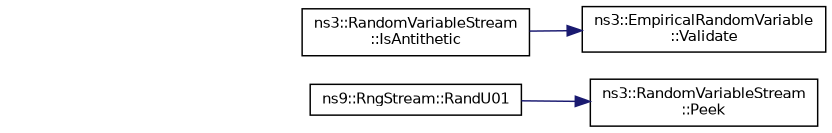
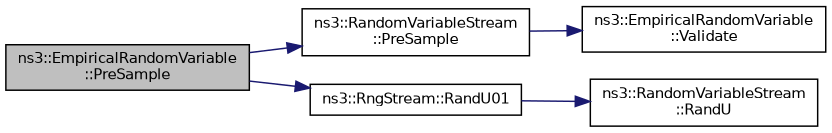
node "ns3::RandomVariableStream ::IsAntithetic": label "ns3::RandomVariableStream ::IsAntithetic" -> "ns3::RandomVariableStream ::PreSample"
node "ns3::EmpiricalRandomVariable ::PreSample": added
node "ns9::RngStream::RandU01": label "ns9::RngStream::RandU01" -> "ns3::RngStream::RandU01"
node "ns3::RandomVariableStream ::Peek": label "ns3::RandomVariableStream ::Peek" -> "ns3::RandomVariableStream ::RandU"
